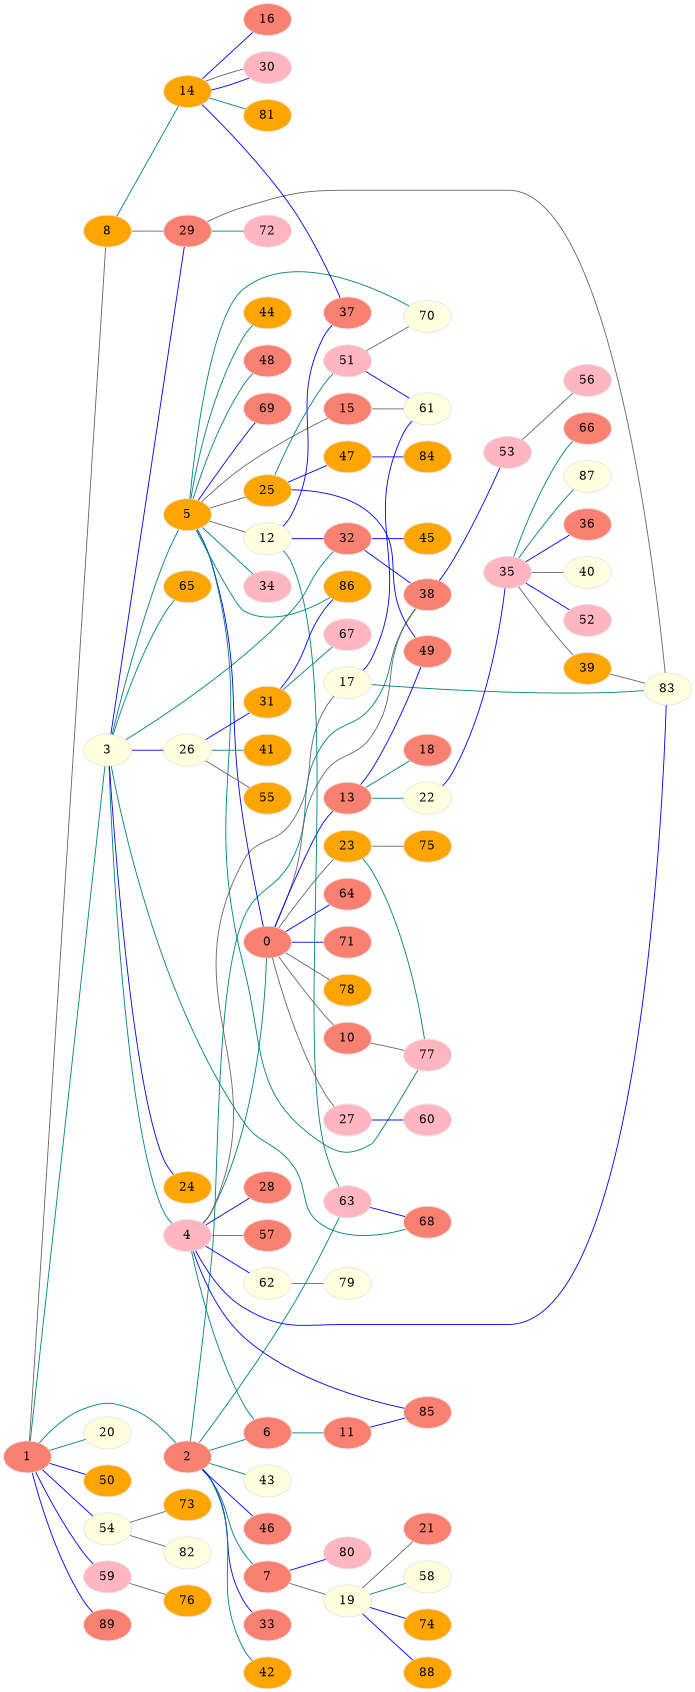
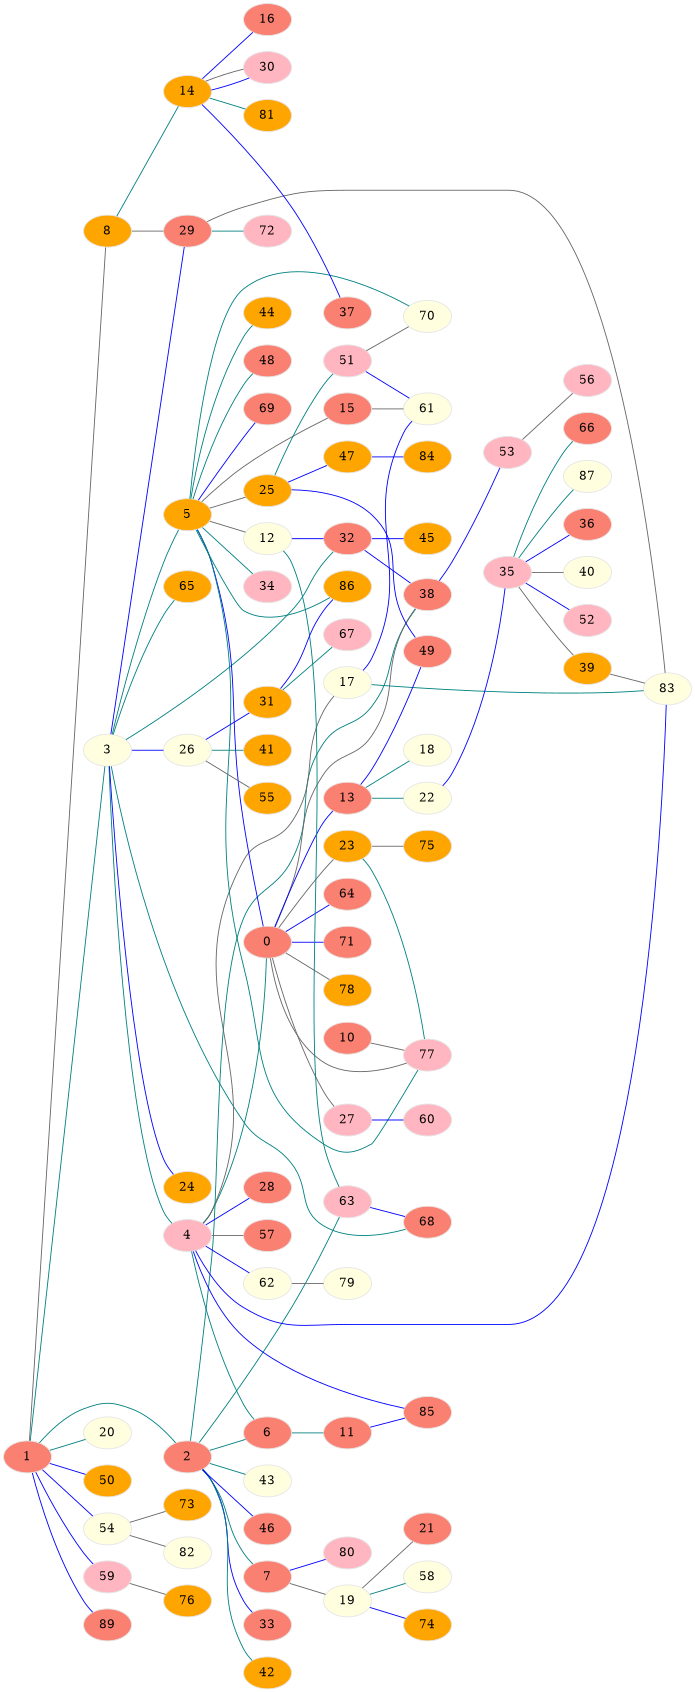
edge "37" -- "12": removed
node "18": fillcolor salmon -> lightyellow
edge "0" -- "10": now "0" -- "77"
node "88": removed
